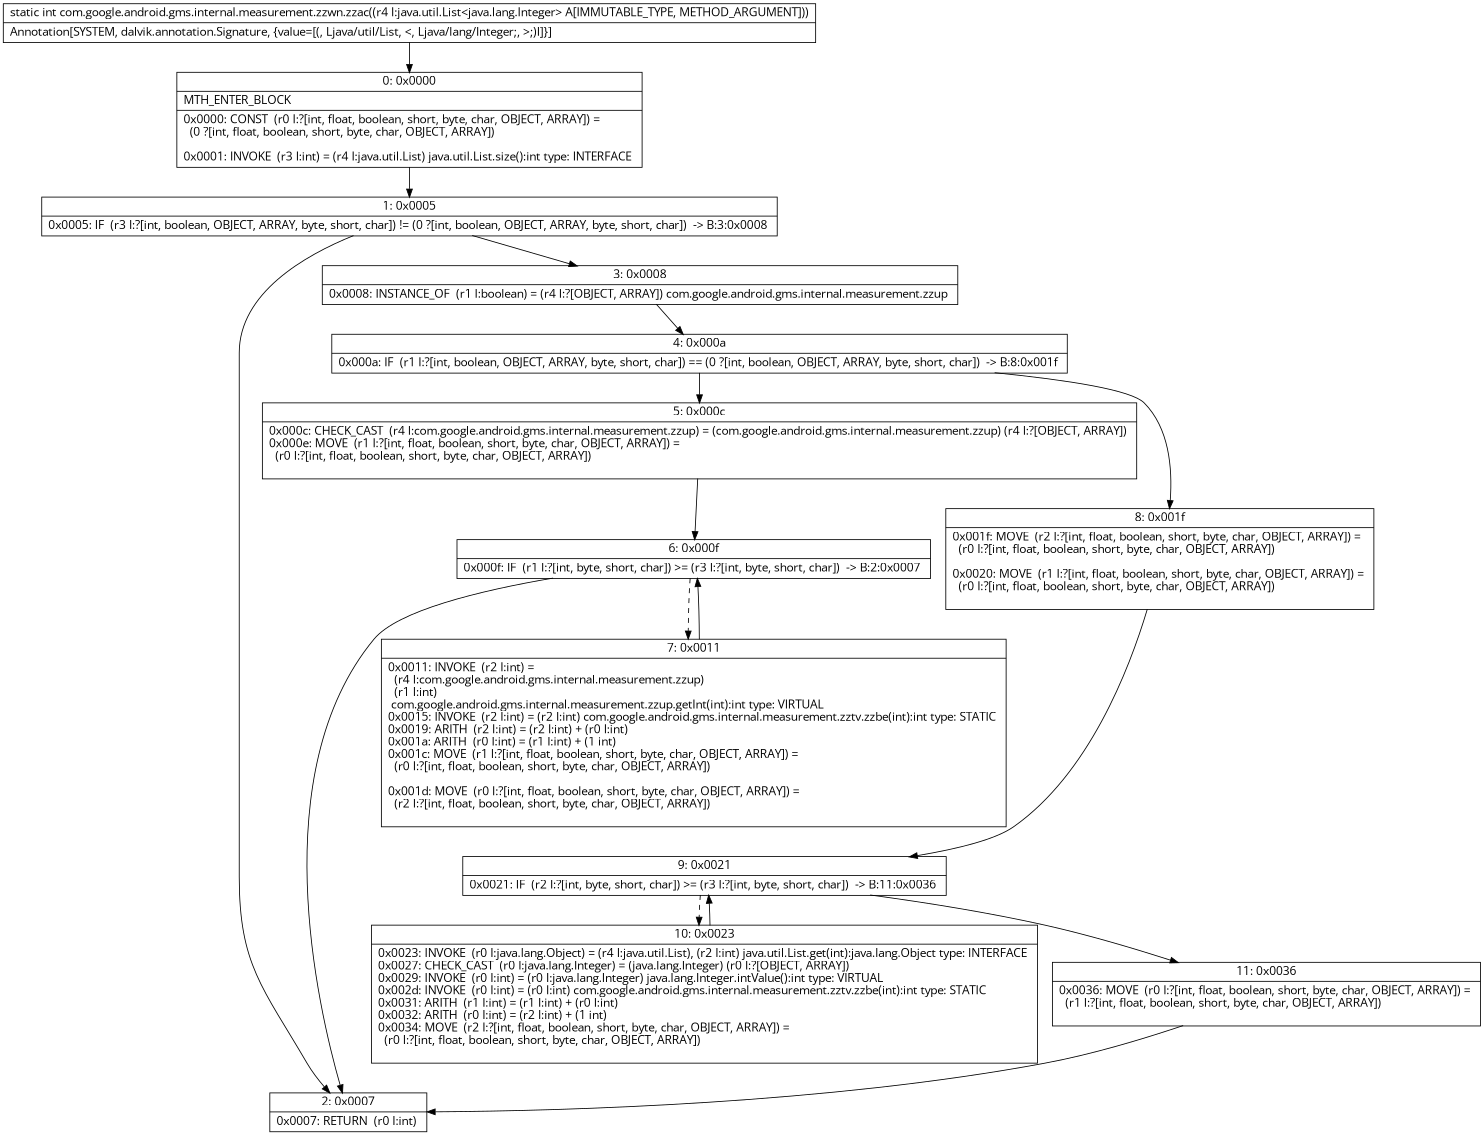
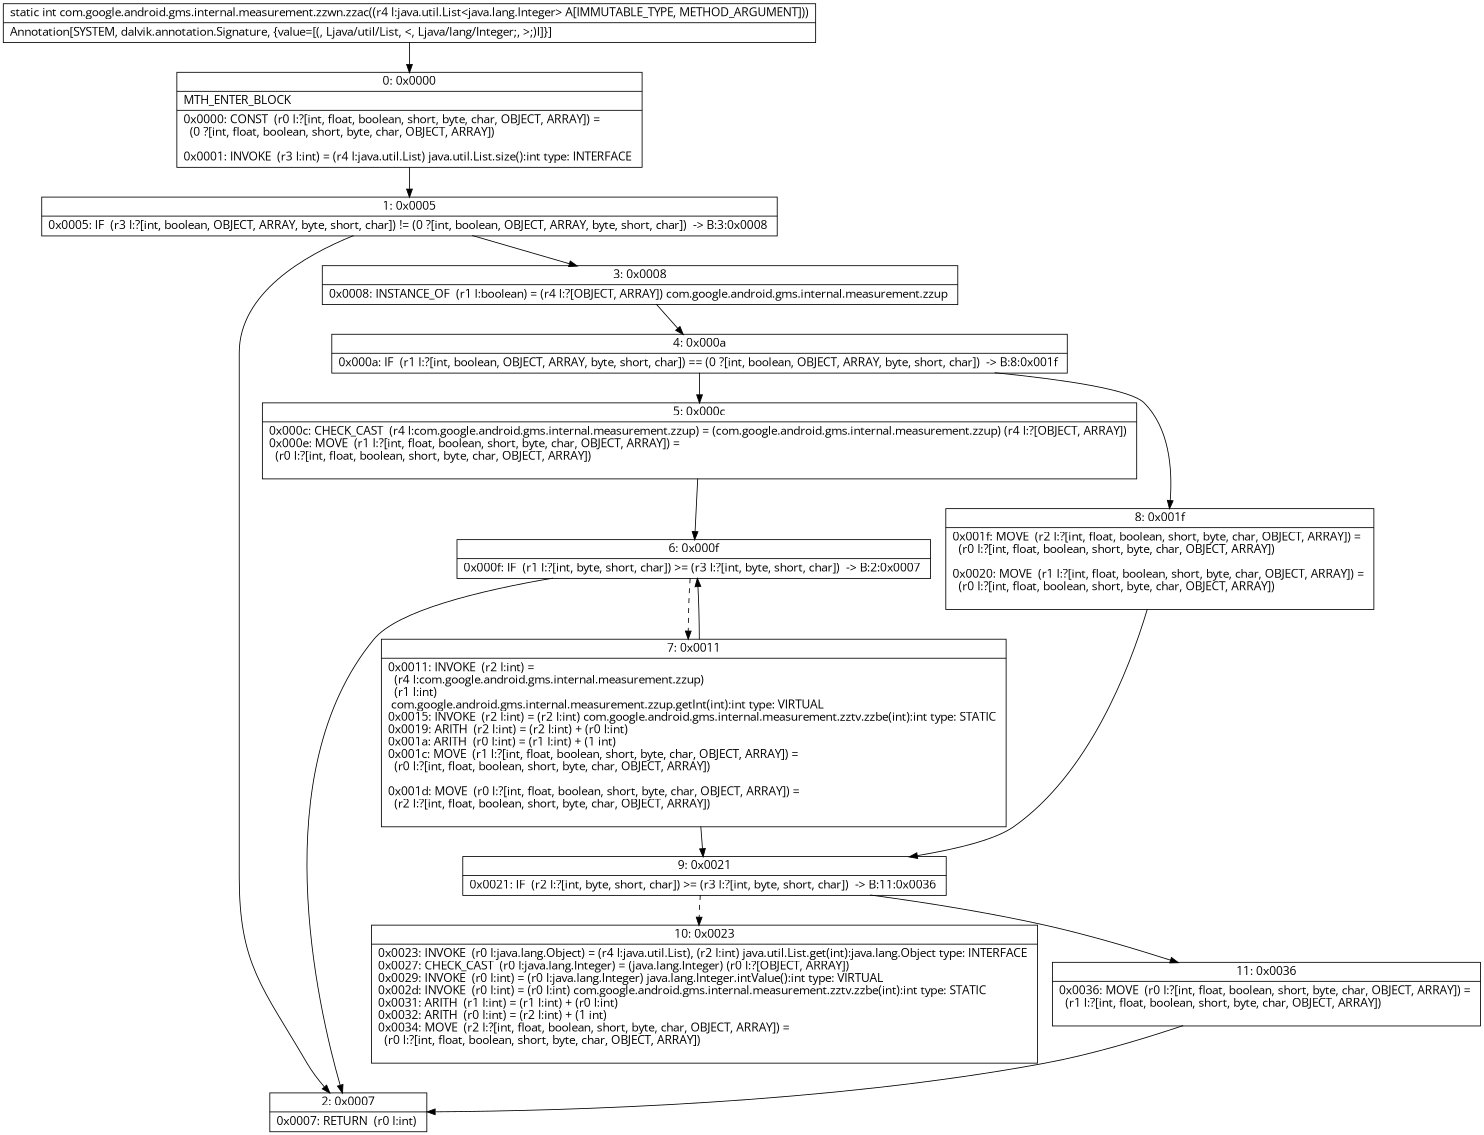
edge "10: 0x0023" -> "9: 0x0021": now "7: 0x0011" -> "9: 0x0021"
